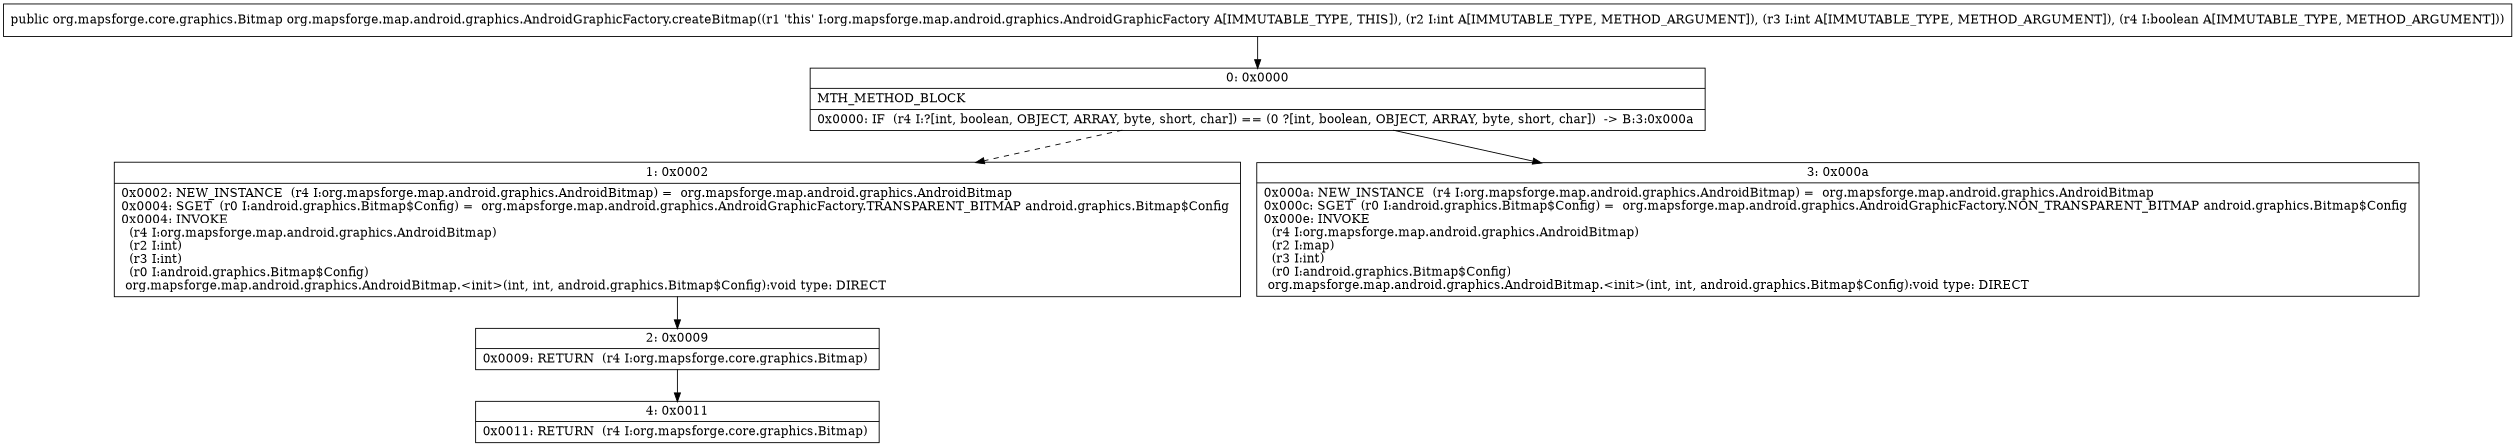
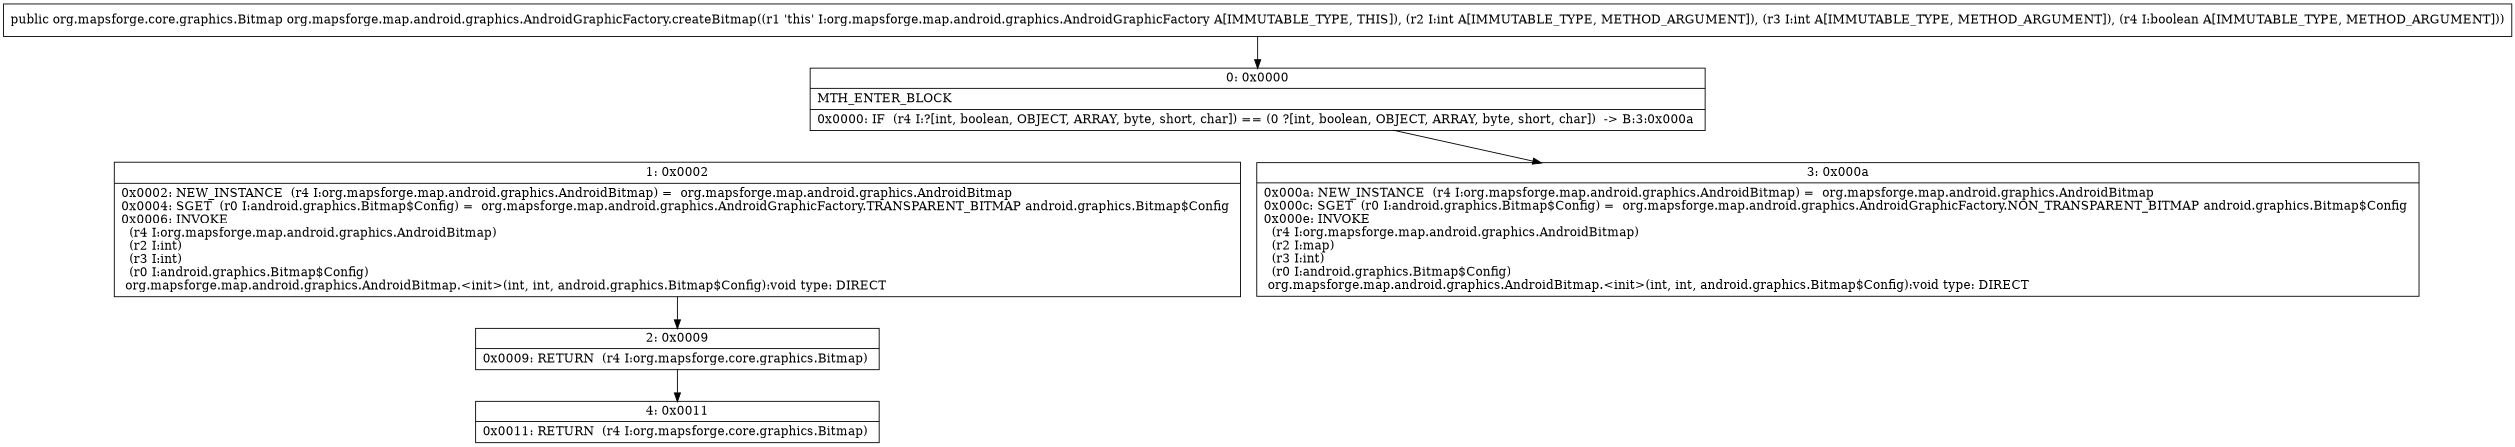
node "0: 0x0000": text "MTH_METHOD_BLOCK" -> "MTH_ENTER_BLOCK"
edge "0: 0x0000" -> "1: 0x0002": removed
node "1: 0x0002": text "0x0004: INVOKE" -> "0x0006: INVOKE"
